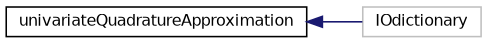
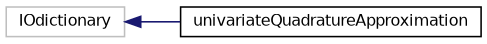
edge "IOdictionary" -> "univariateQuadratureApproximation": reversed
